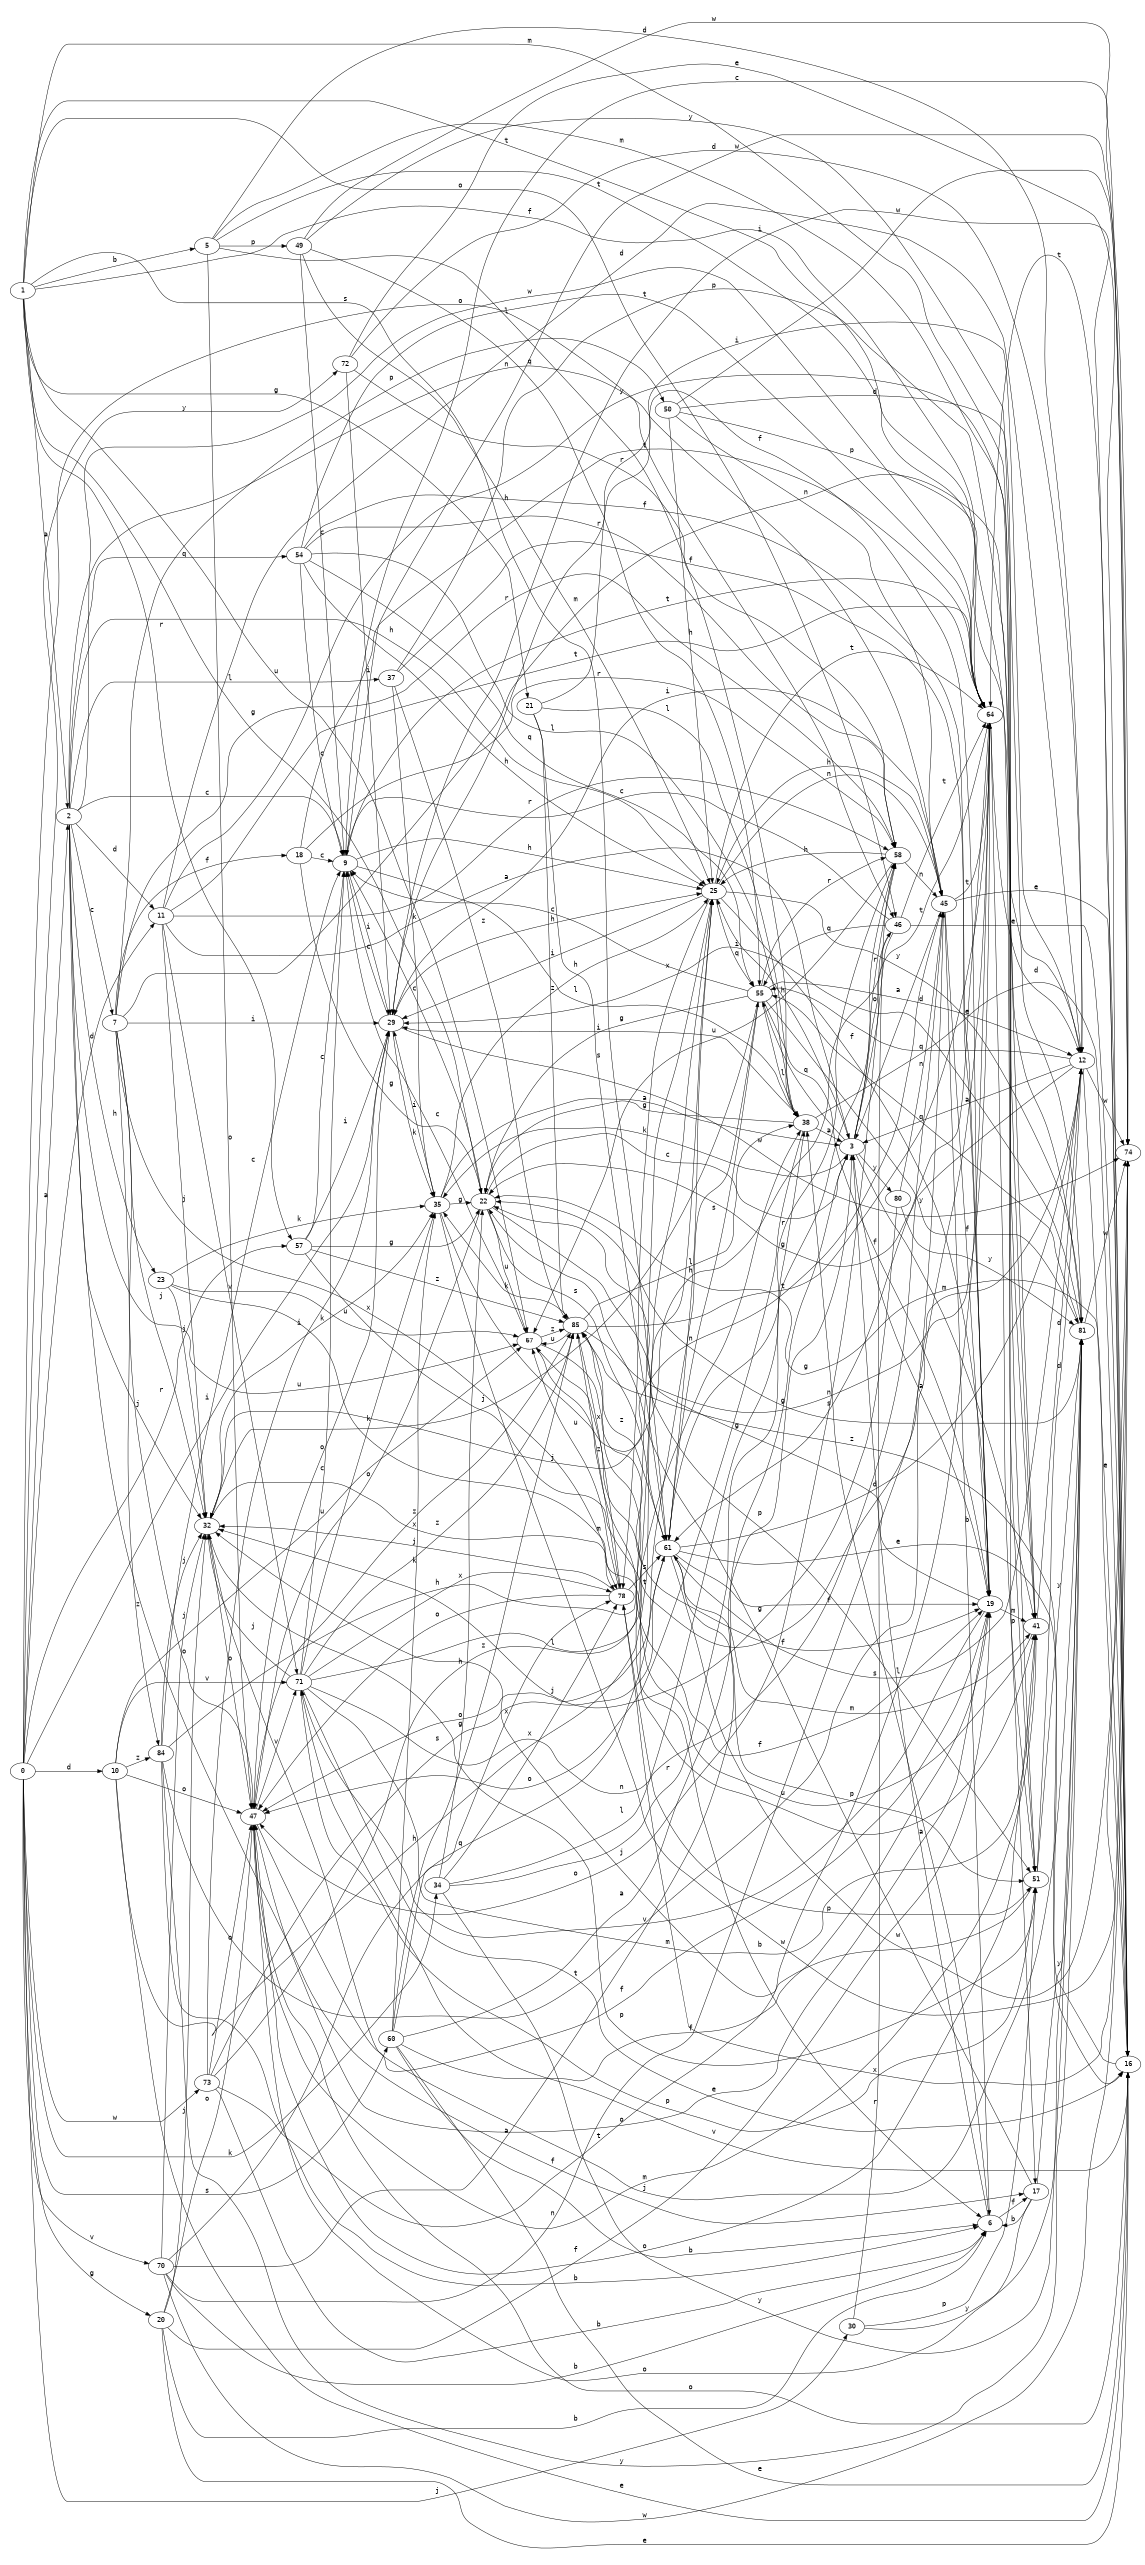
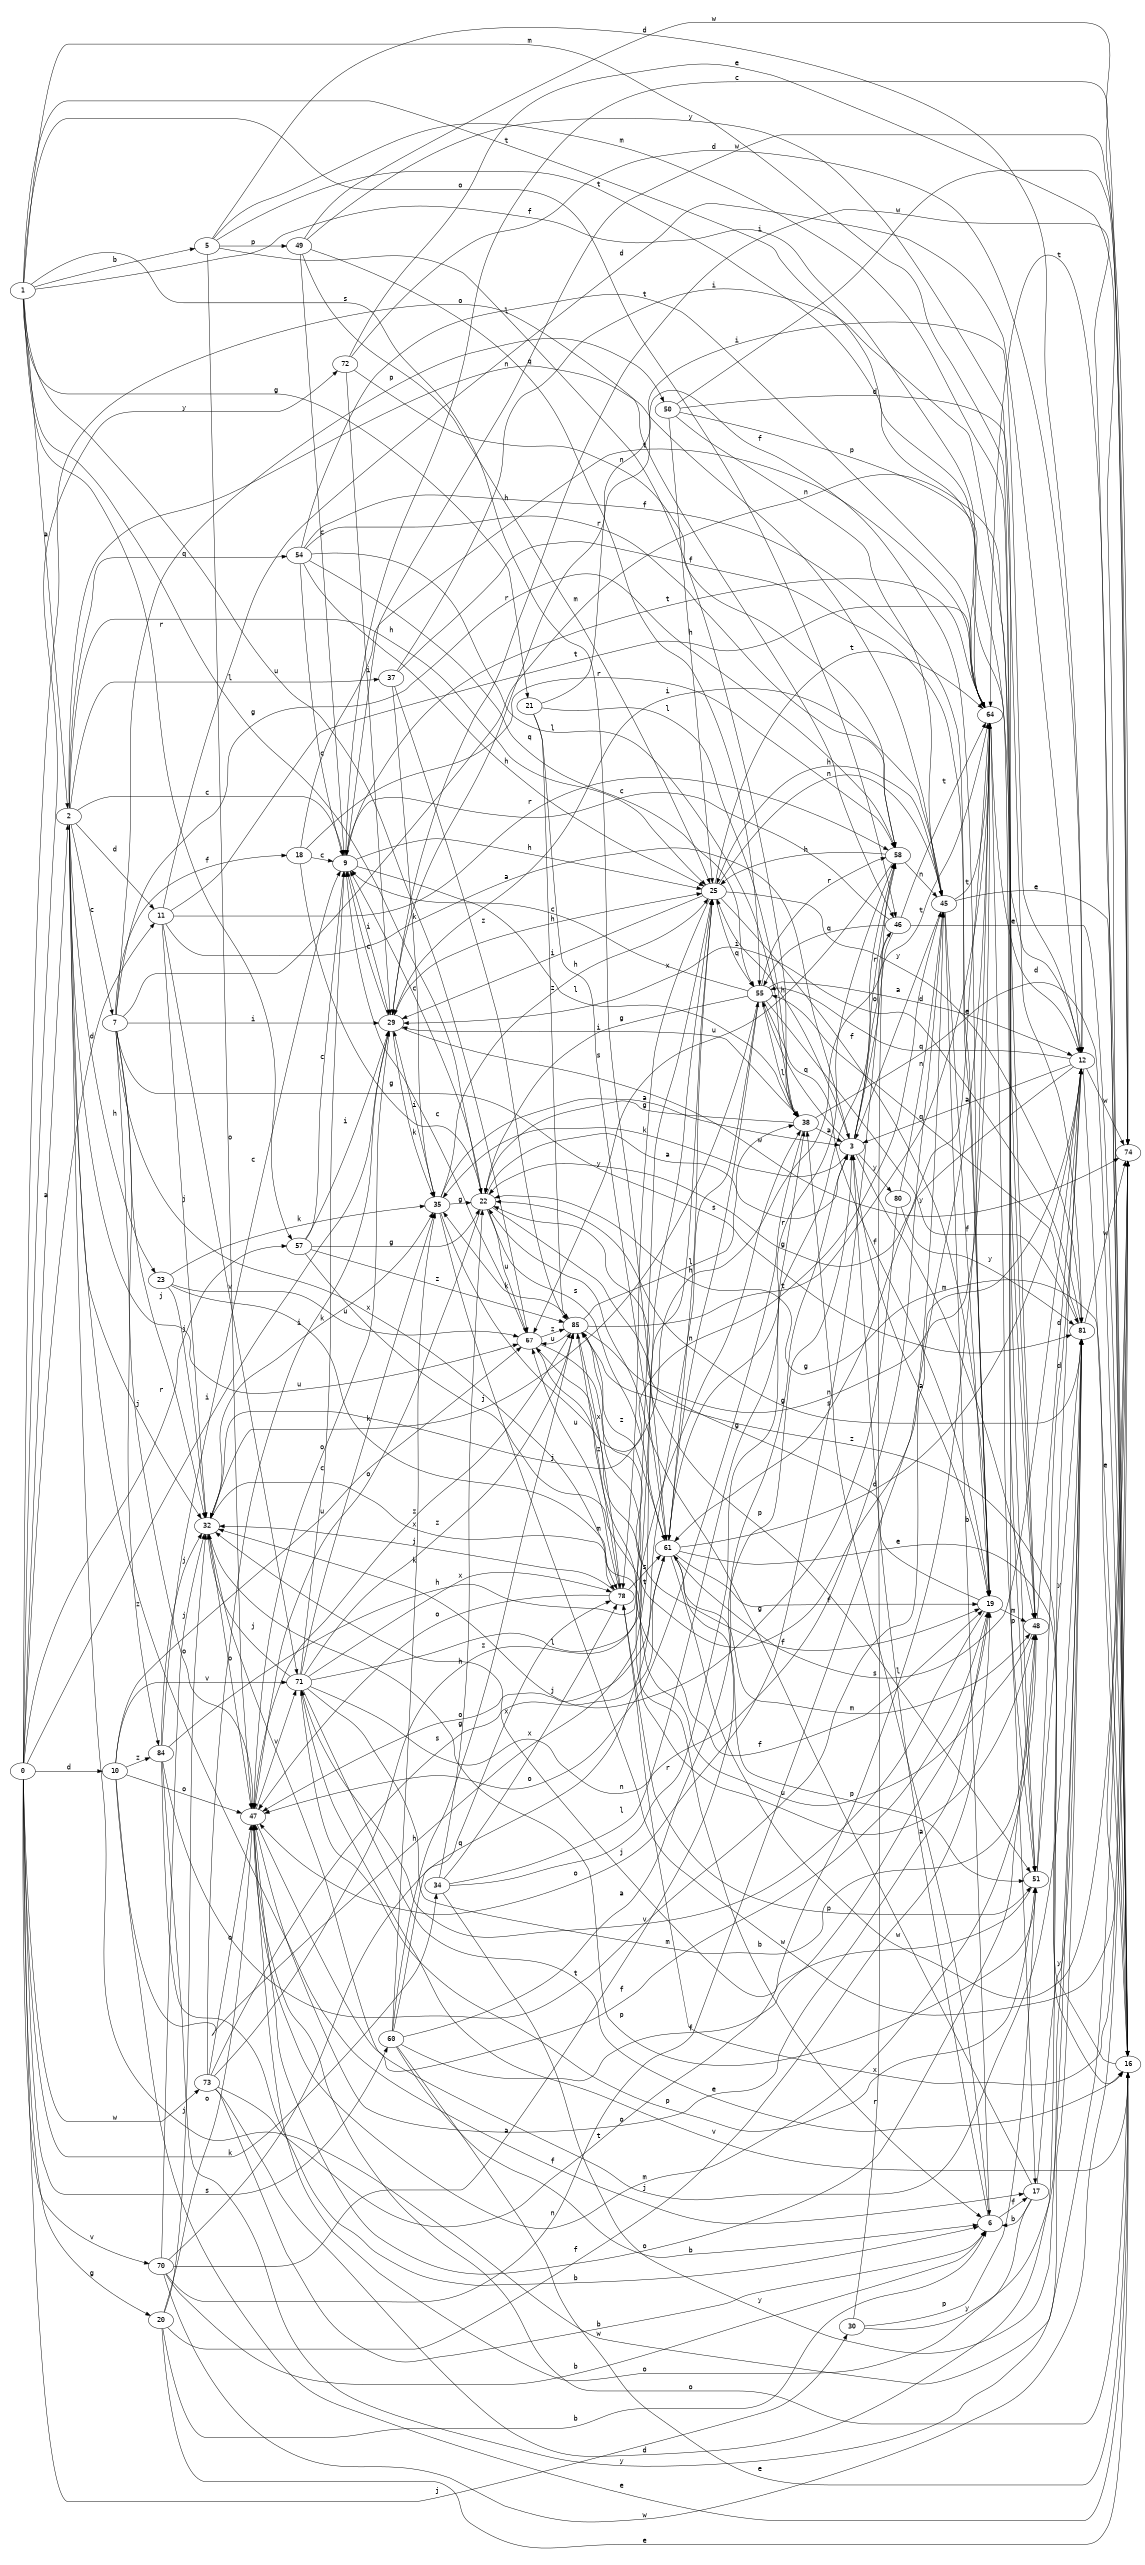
edge "37" -> "51": label "p" -> "i"
edge "2" -> "64": now "2" -> "74"
edge "11" -> "81": now "7" -> "81"
edge "72" -> "58": label "r" -> "n"
edge "22" -> "3": label "c" -> "a"
node "41": label "41" -> "48"
edge "73" -> "12": added, label "d"
